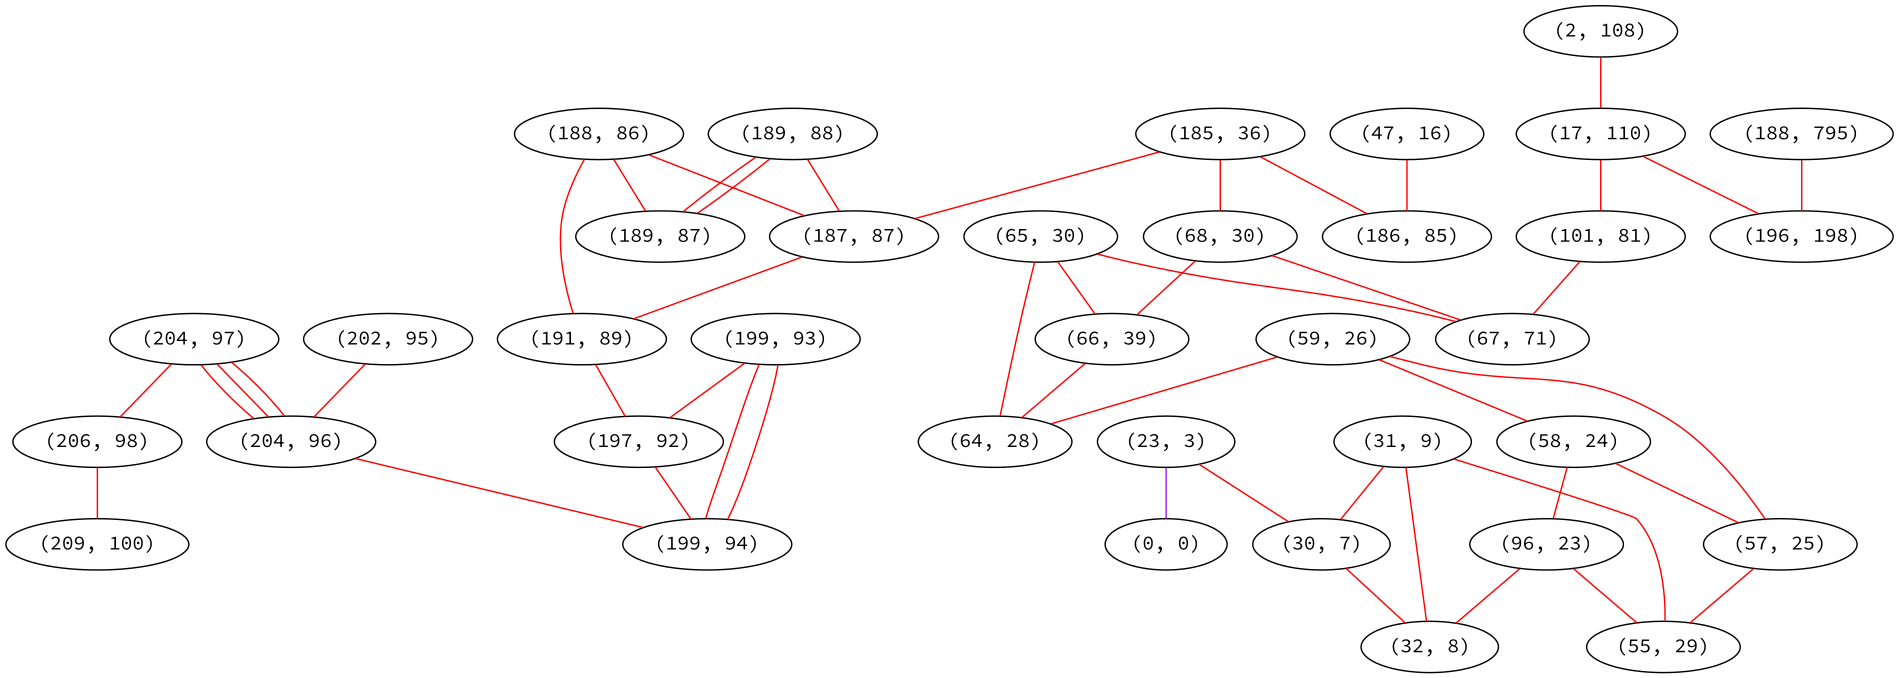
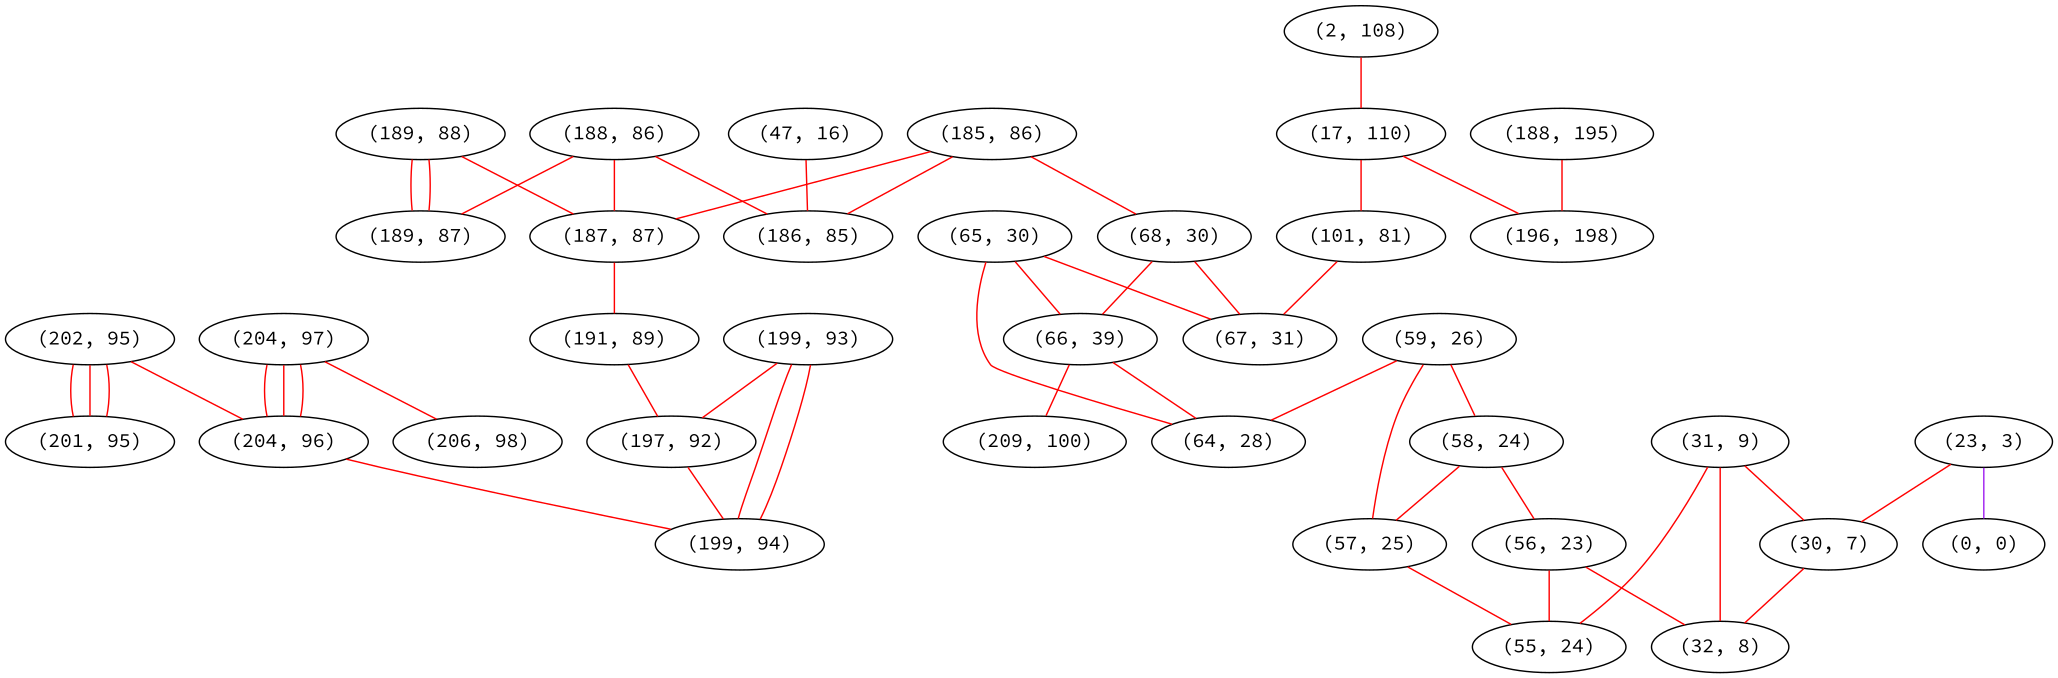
node "(185, 36)": label "(185, 36)" -> "(185, 86)"
node "(188, 795)": label "(188, 795)" -> "(188, 195)"
edge "(188, 86)" -- "(191, 89)": now "(188, 86)" -- "(186, 85)"
node "(67, 71)": label "(67, 71)" -> "(67, 31)"
node "(201, 95)": added
edge "(206, 98)" -- "(209, 100)": now "(66, 39)" -- "(209, 100)"
node "(96, 23)": label "(96, 23)" -> "(56, 23)"
node "(55, 29)": label "(55, 29)" -> "(55, 24)"
